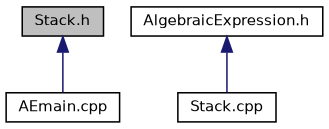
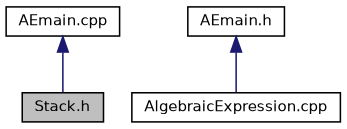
node "AlgebraicExpression.h": label "AlgebraicExpression.h" -> "AEmain.h"
edge "AEmain.cpp" -> "Stack.h": reversed
node "Stack.cpp": label "Stack.cpp" -> "AlgebraicExpression.cpp"
